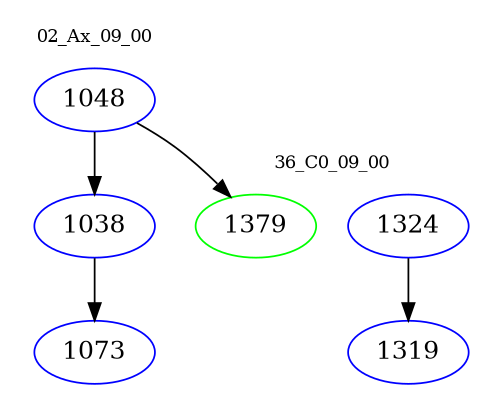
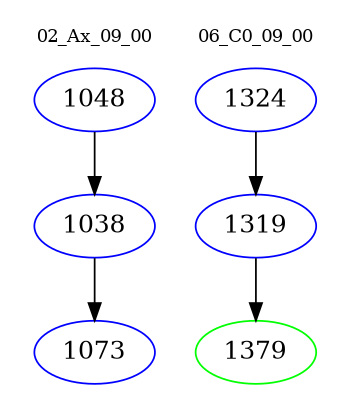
edge "1048" -> "1379": now "1319" -> "1379"
cluster "36_C0_09_00": label "36_C0_09_00" -> "06_C0_09_00"
